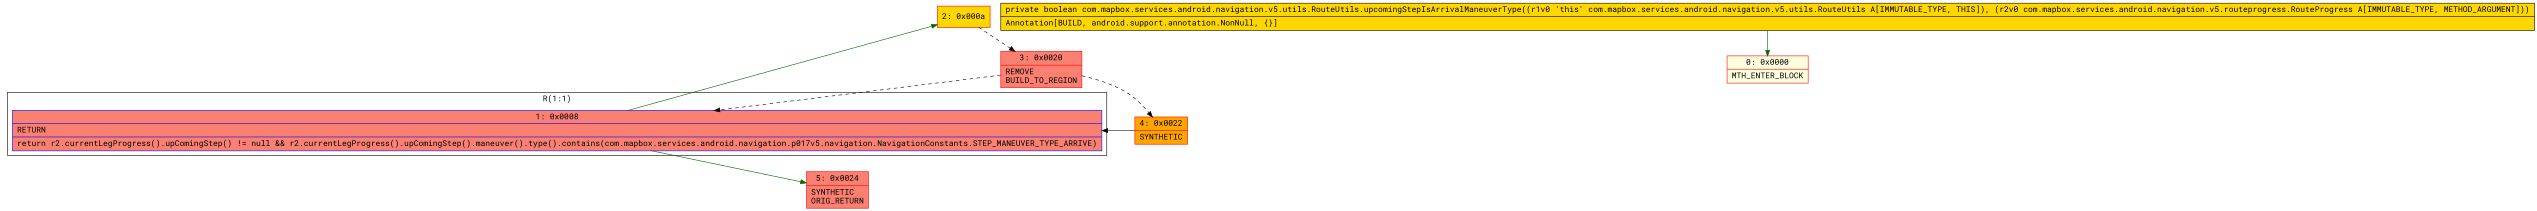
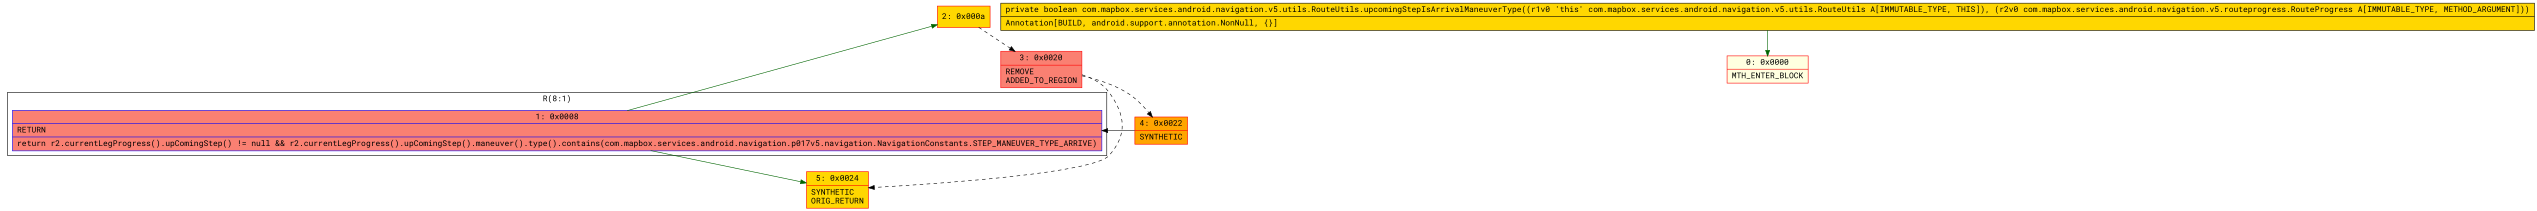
node "3: 0x0020": text "BUILD_TO_REGION" -> "ADDED_TO_REGION"
edge "3: 0x0020" -> "1: 0x0008": now "3: 0x0020" -> "5: 0x0024"
cluster "R(1:1)": label "R(1:1)" -> "R(8:1)"
node "5: 0x0024": fillcolor salmon -> gold
